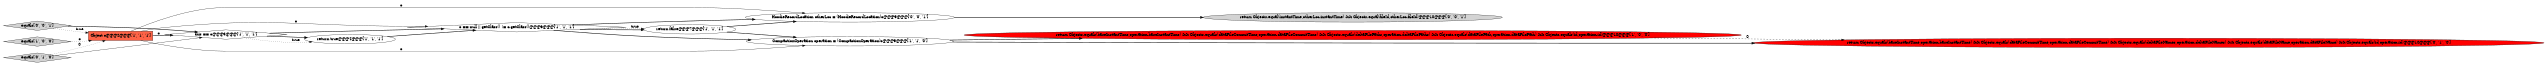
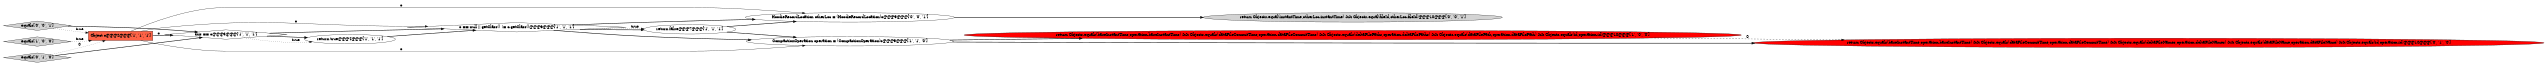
edge "equals['1', '0', '0']" -> "Object o@@@2@@@['1', '1', '1']": label "o" -> "true"
edge "equals['0', '1', '0']" -> "this == o@@@3@@@['1', '1', '1']": style solid -> bold
